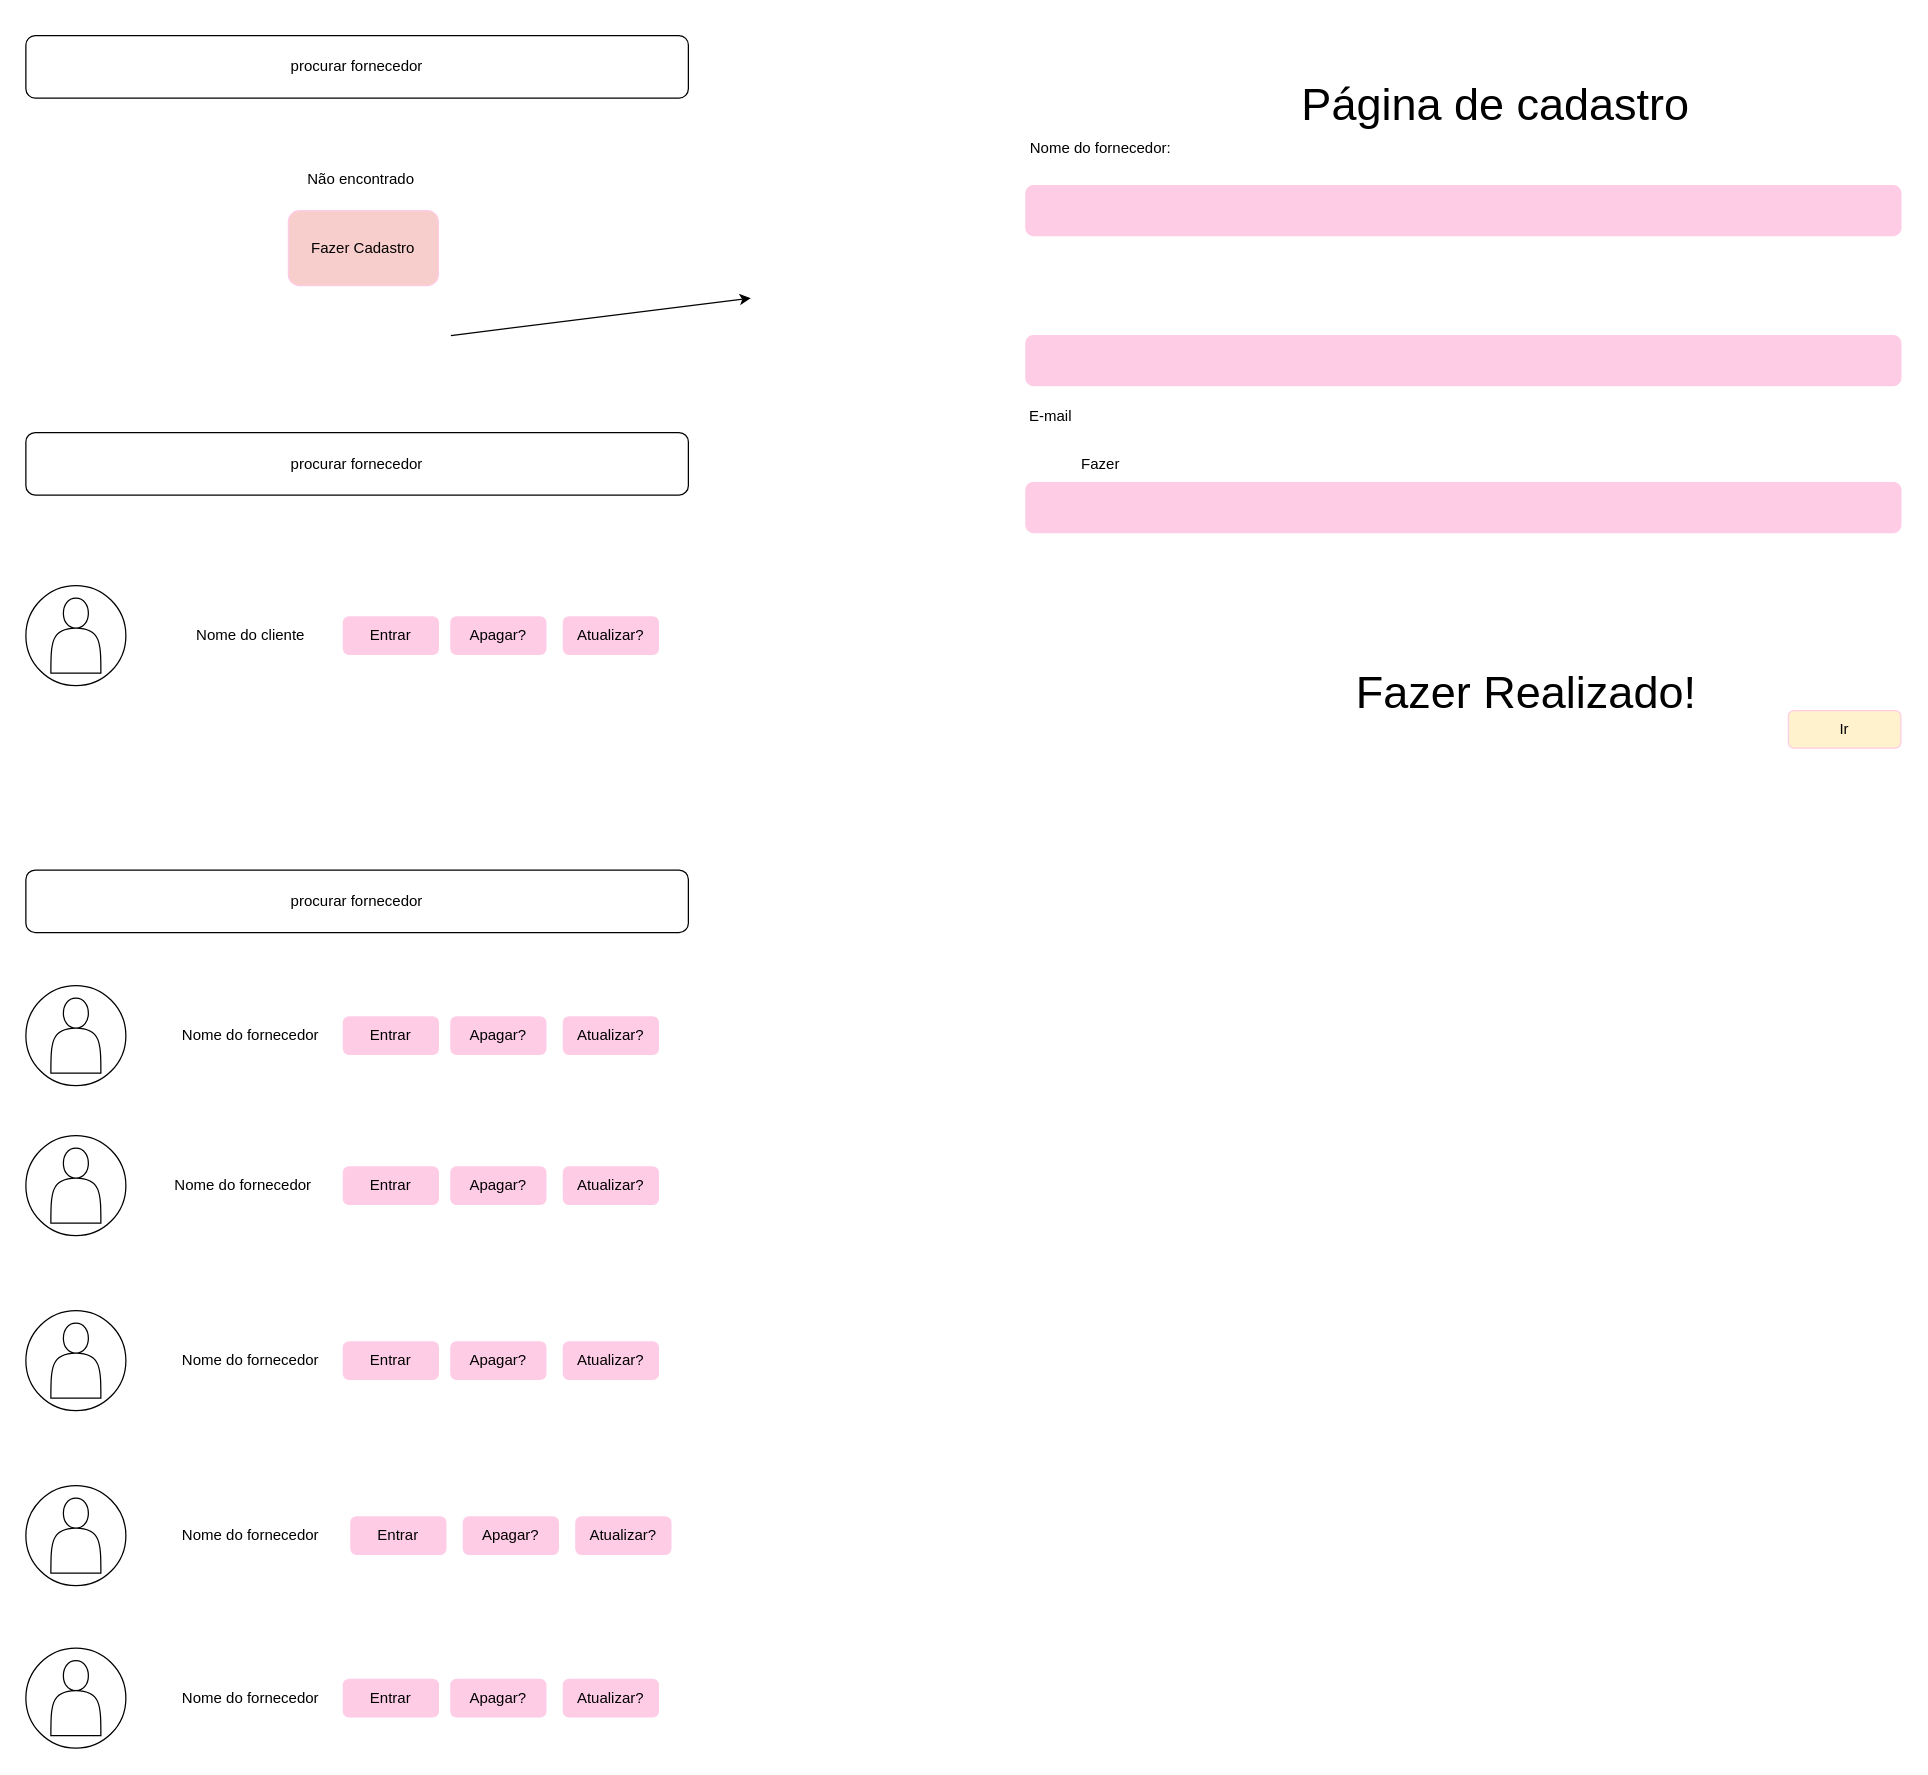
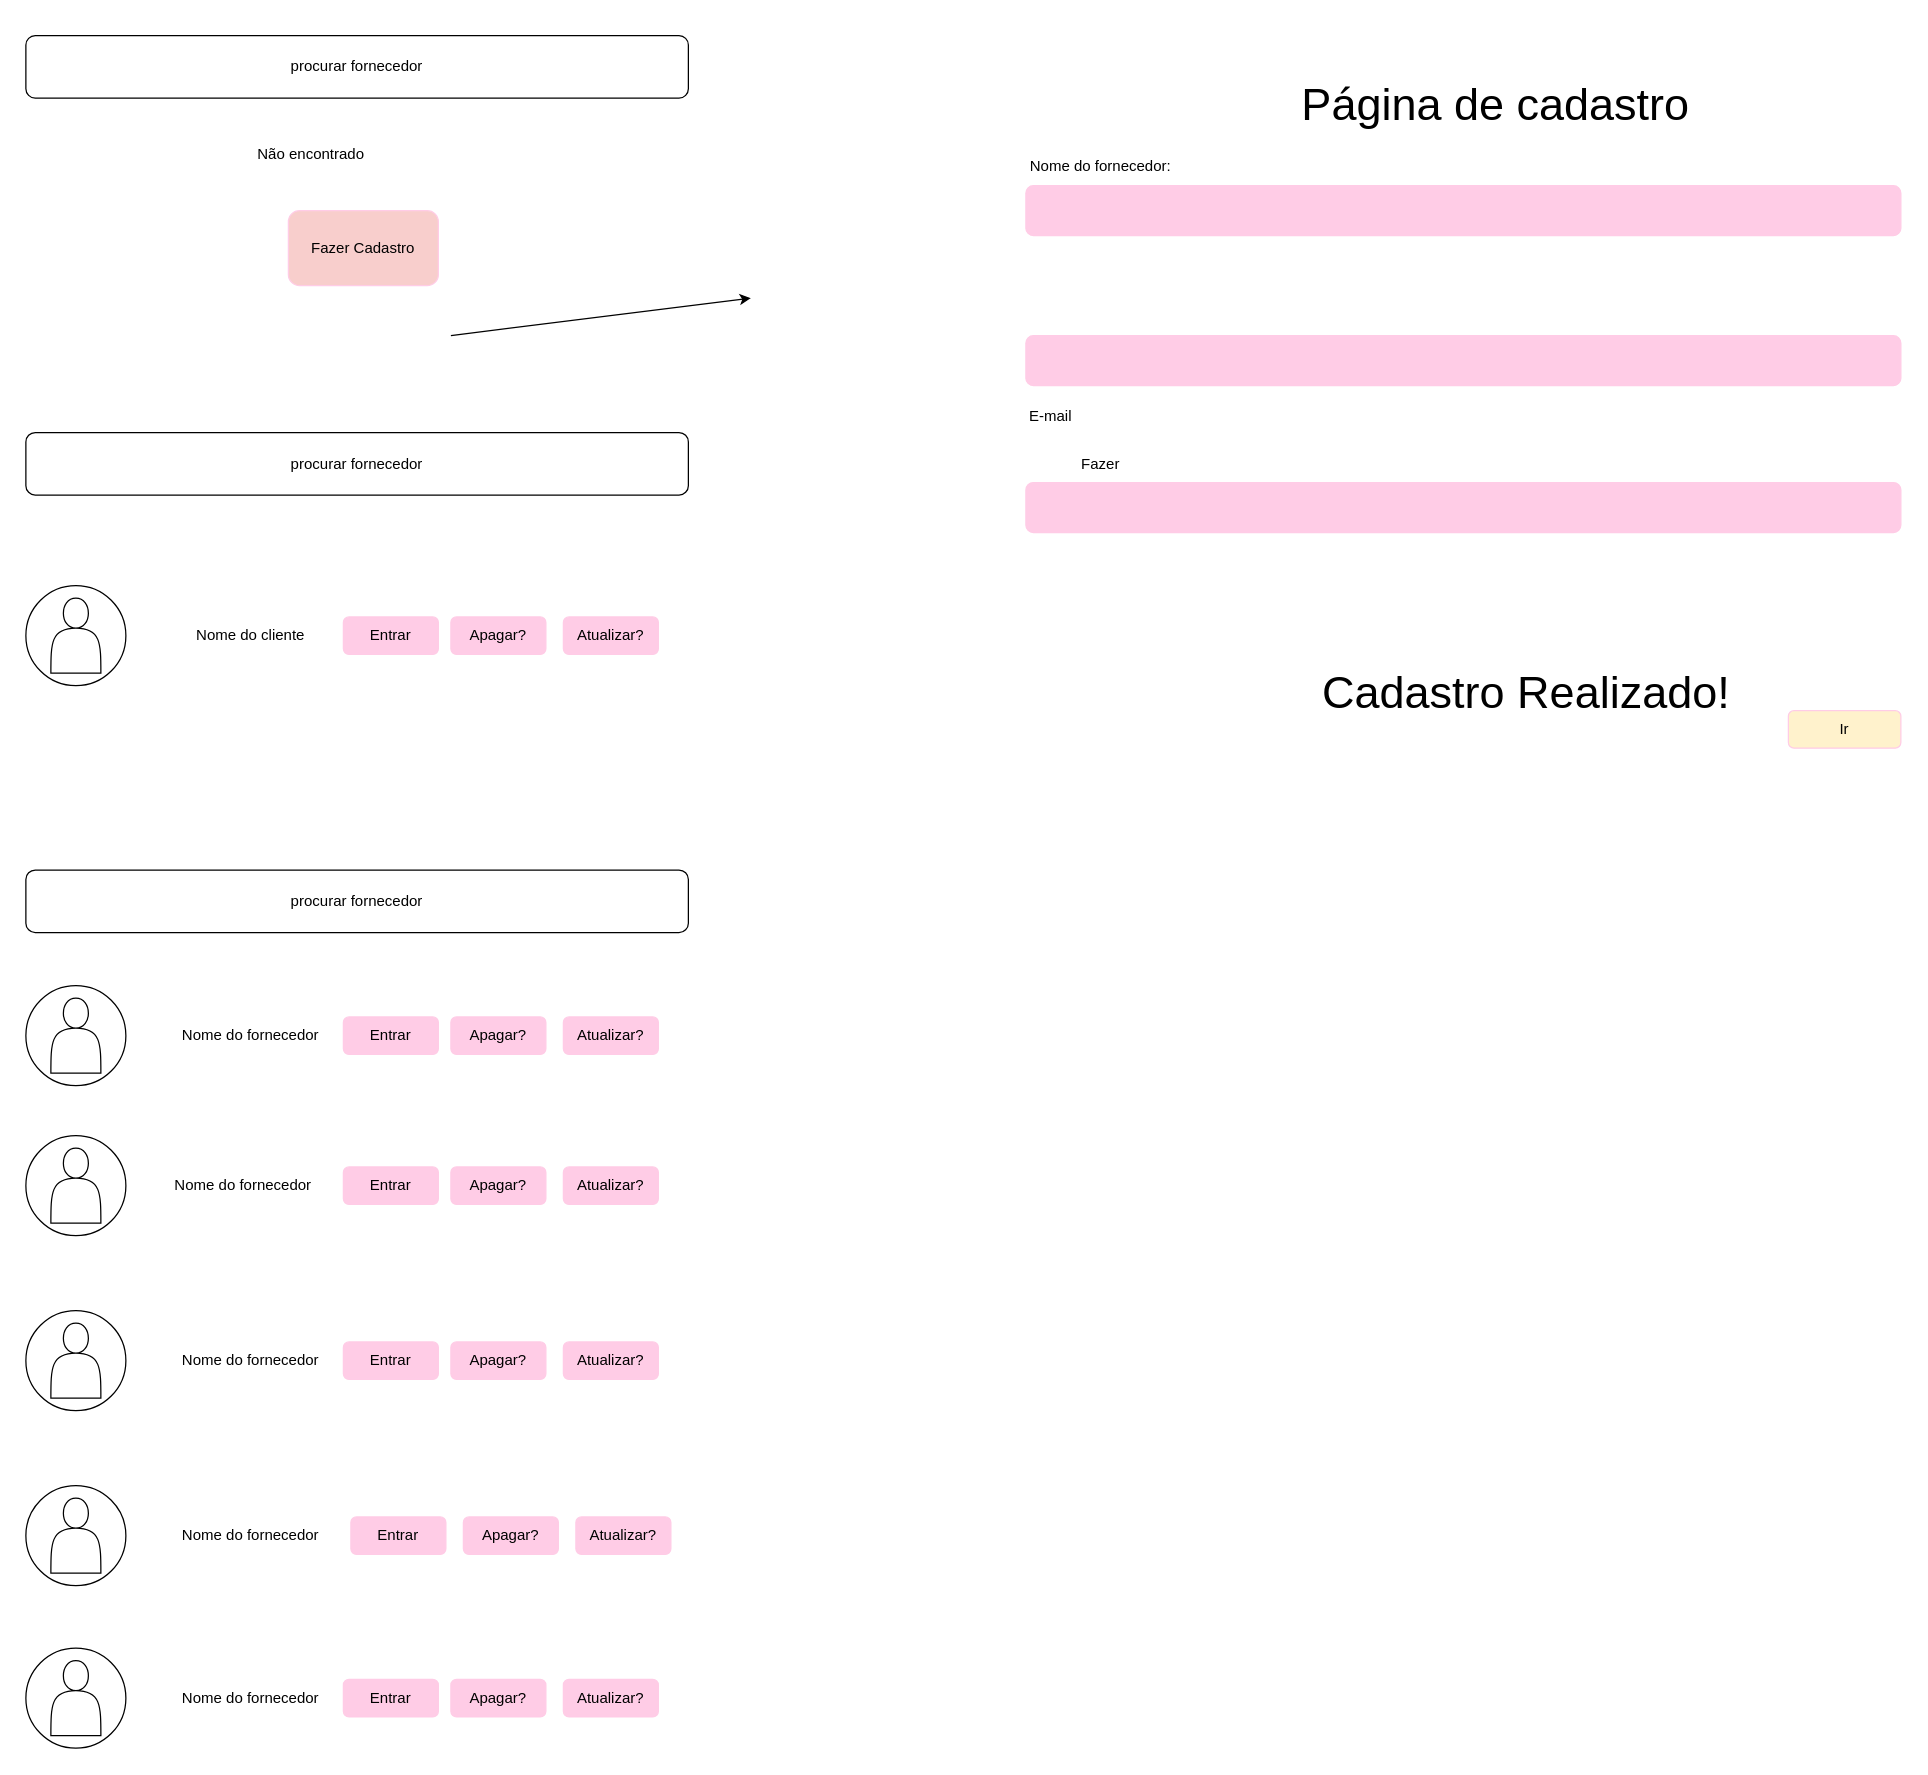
node "Nome do fornecedor:": moved (1101, 148) -> (1101, 167)
node "Não encontrado": moved (363, 179) -> (313, 154)
node "Fazer Realizado!": label "Fazer Realizado!" -> "Cadastro Realizado!"
